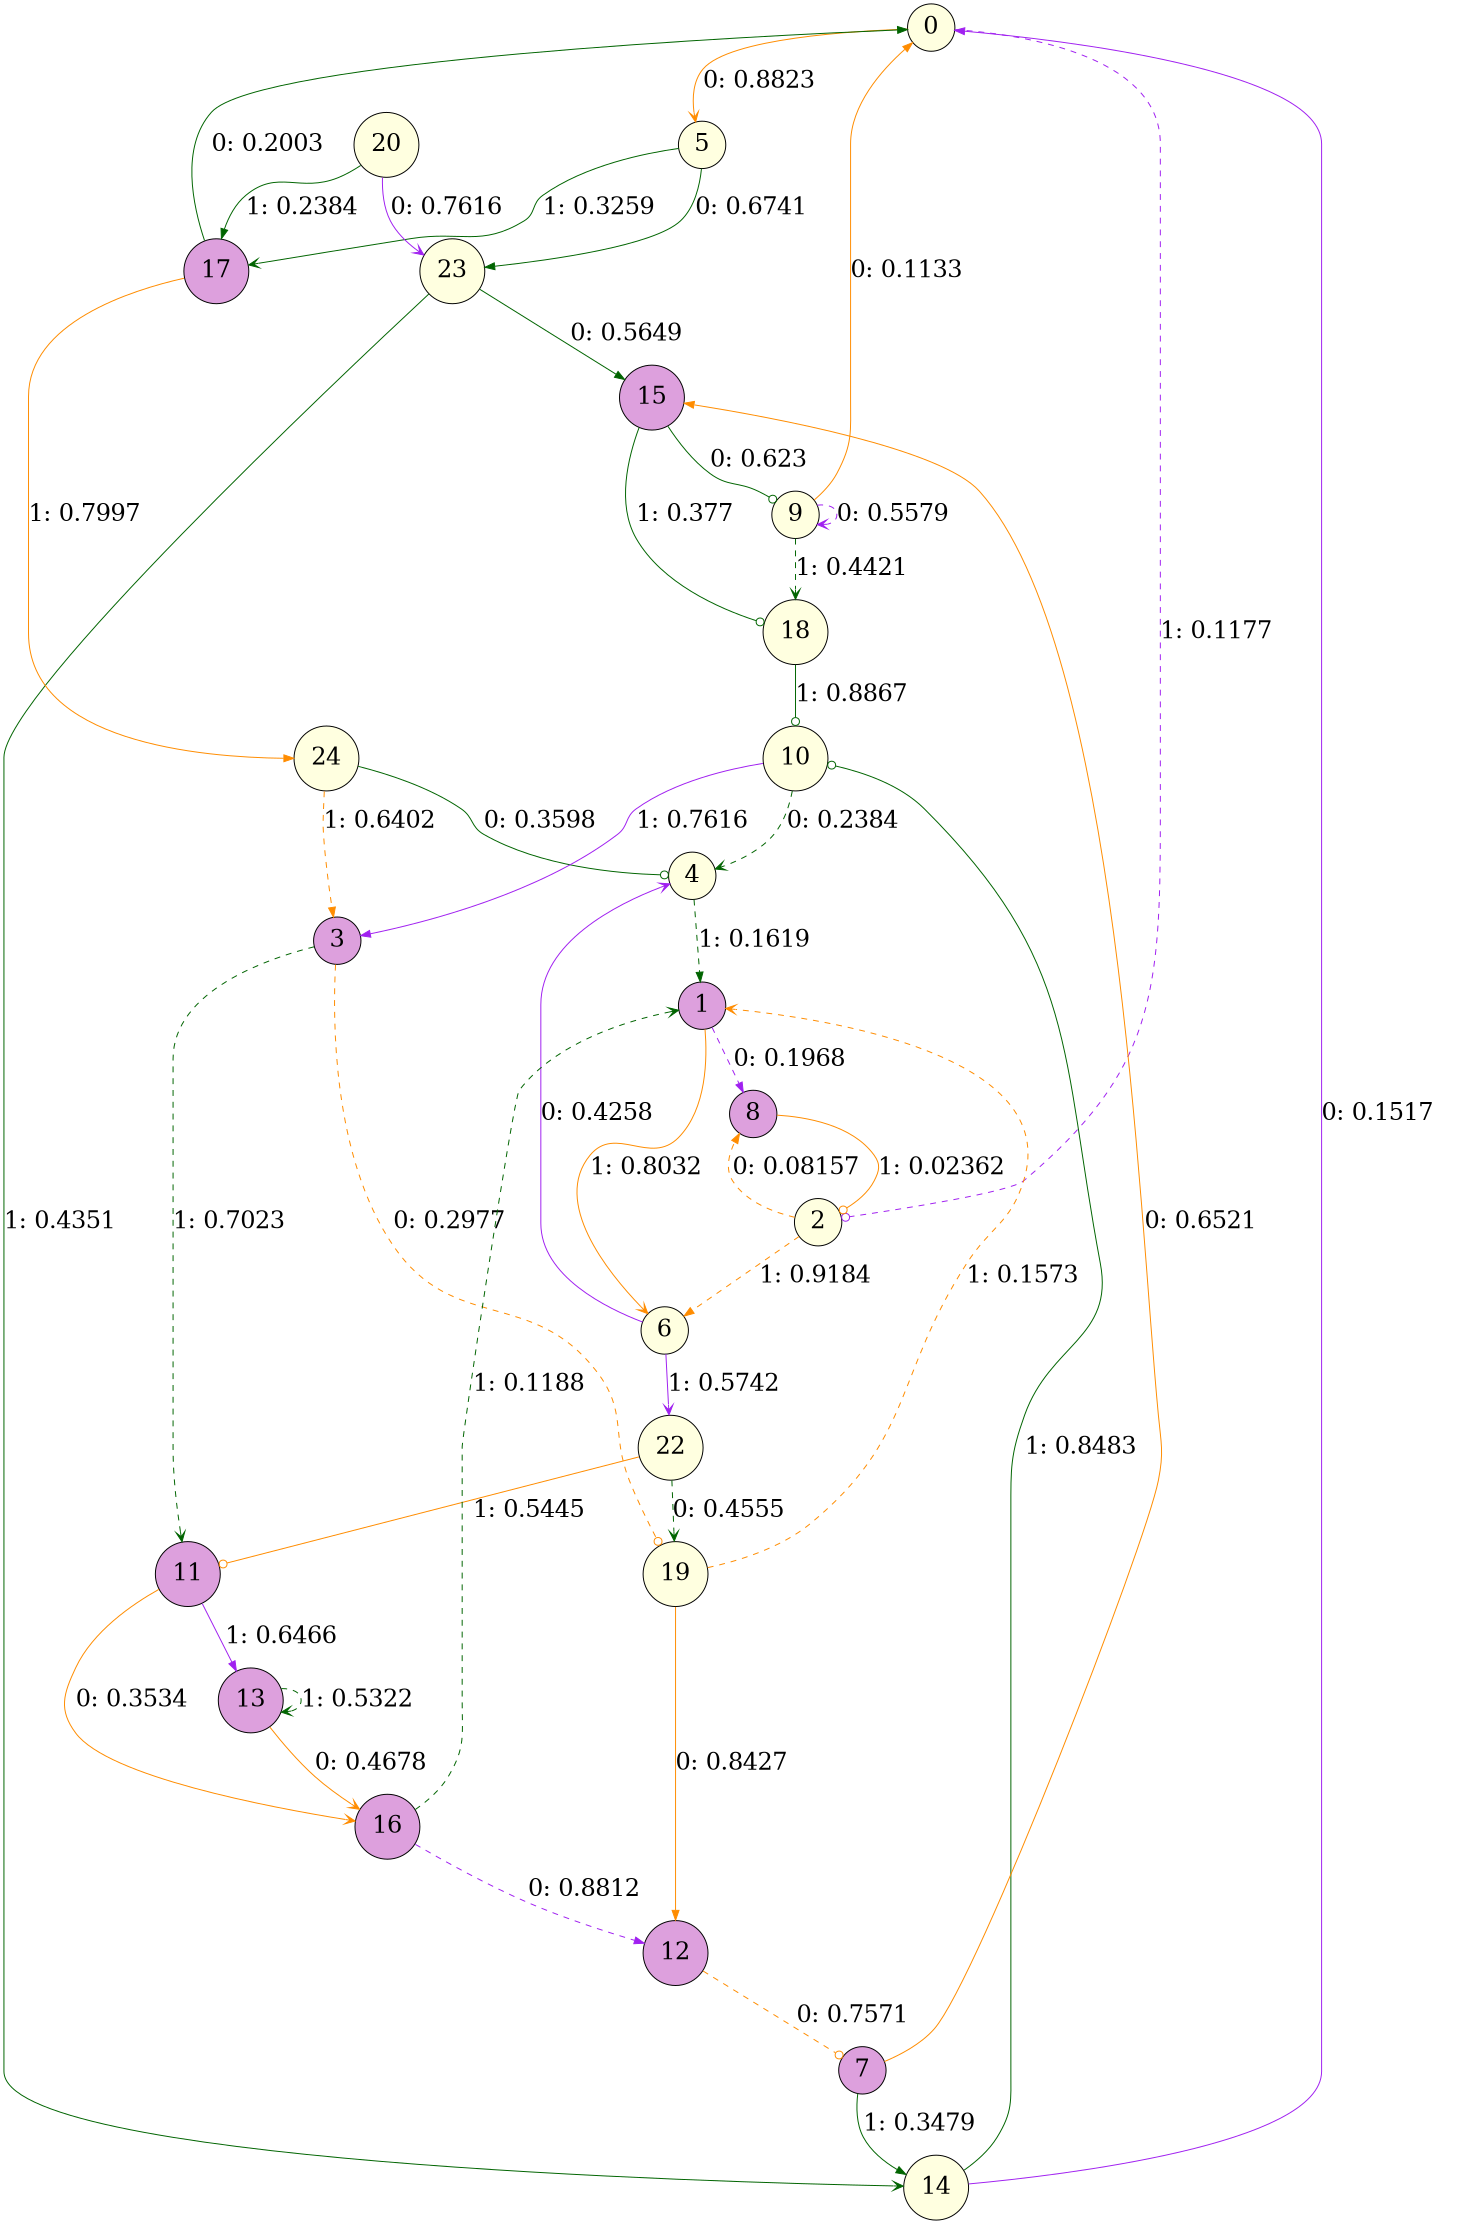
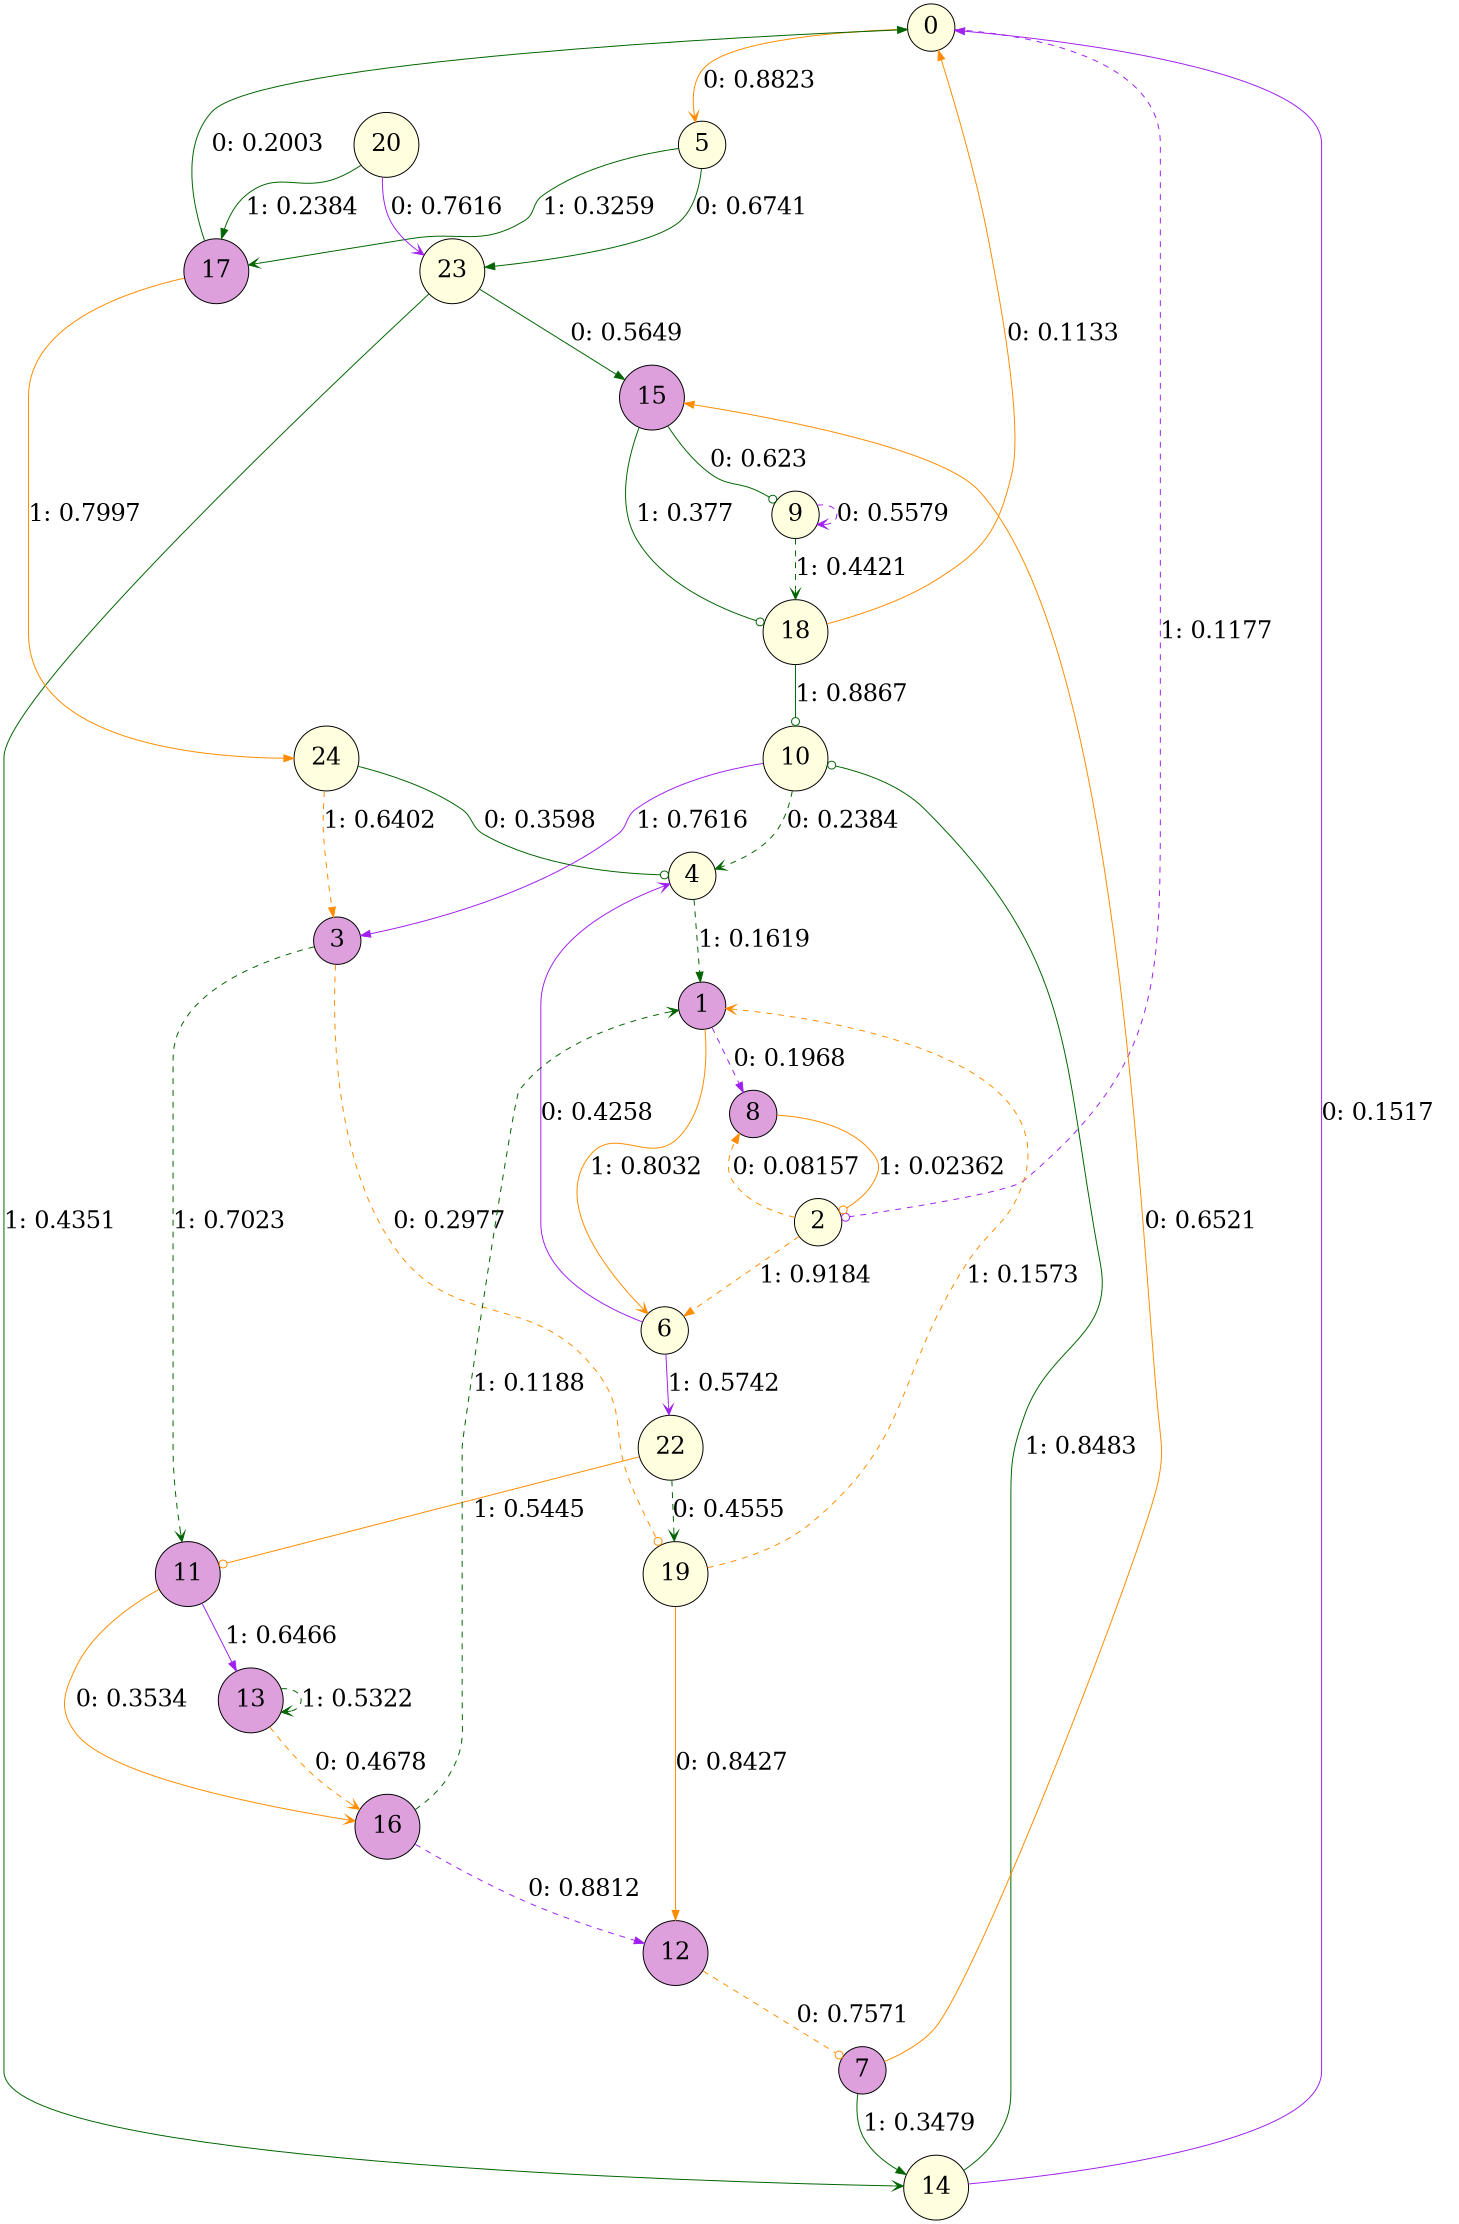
edge "9" -> "0": now "18" -> "0"
edge "13" -> "16": style solid -> dashed
